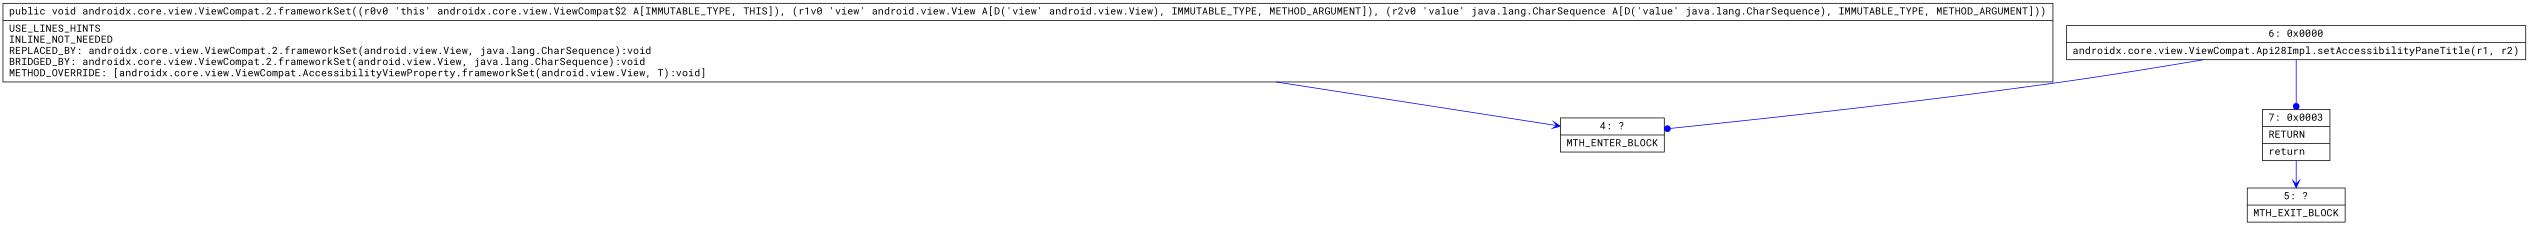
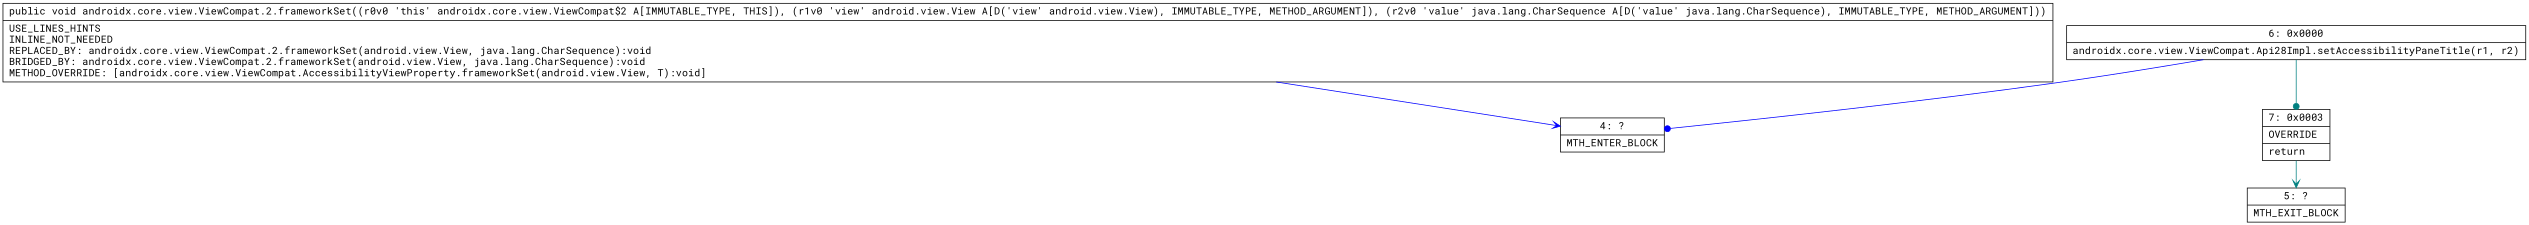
edge "6: 0x0000" -> "7: 0x0003": color blue -> teal
node "7: 0x0003": text "RETURN" -> "OVERRIDE"
edge "7: 0x0003" -> "5: ?": color blue -> teal
